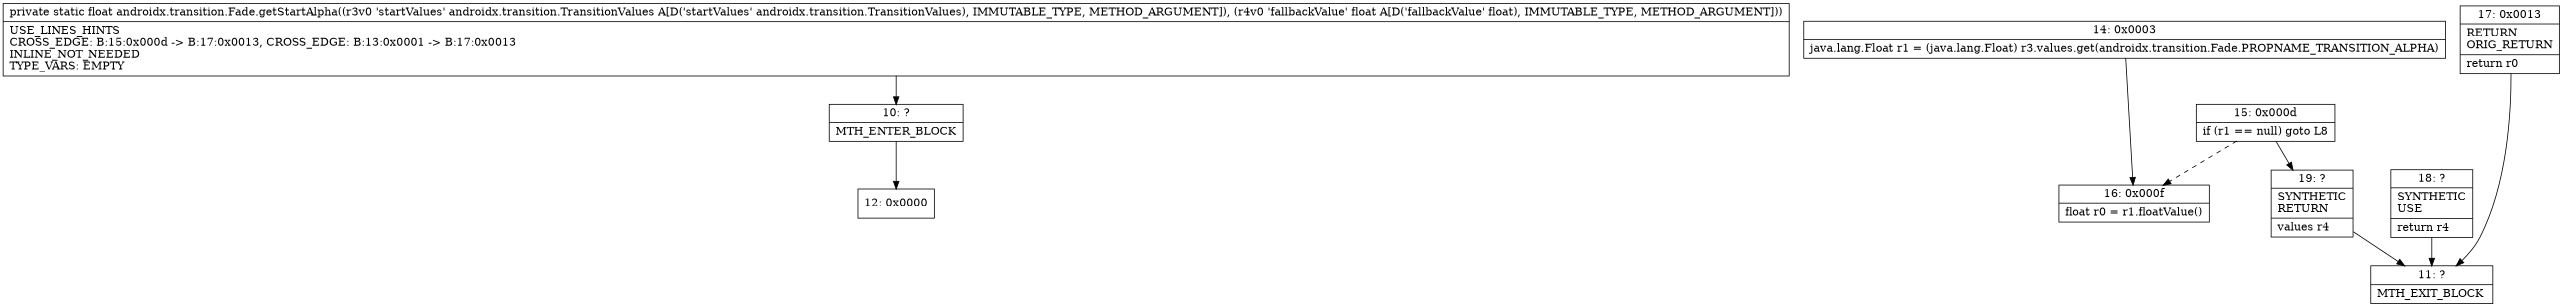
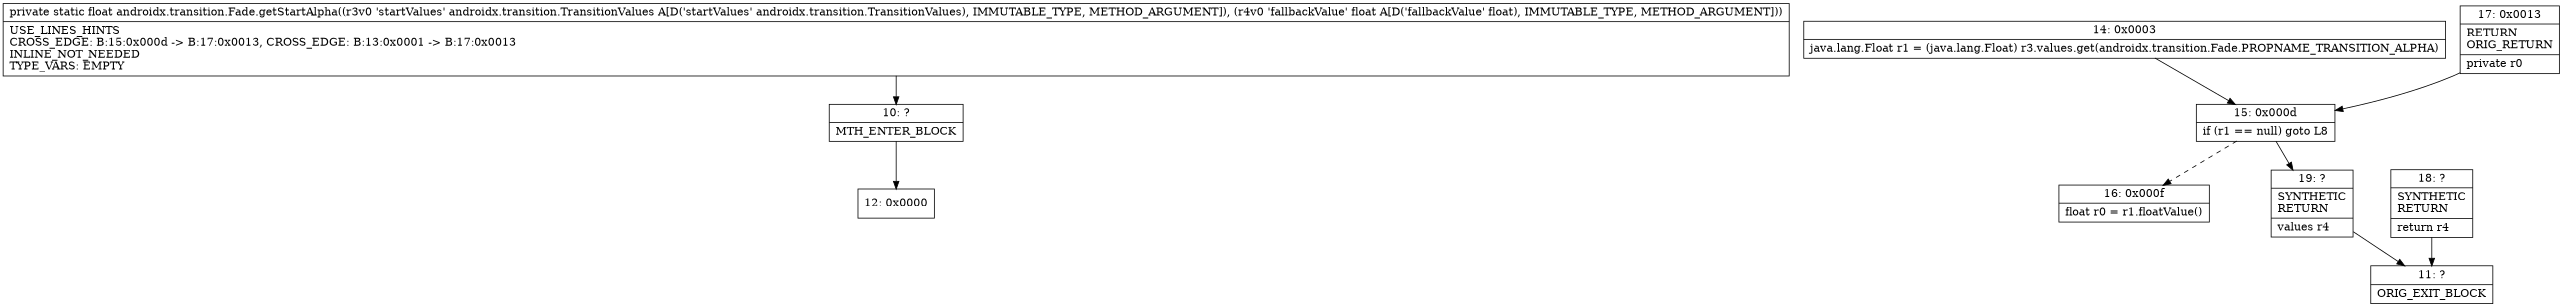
node "17: 0x0013": text "return r0" -> "private r0"
edge "14: 0x0003" -> "16: 0x000f": now "14: 0x0003" -> "15: 0x000d"
edge "17: 0x0013" -> "11: ?": now "17: 0x0013" -> "15: 0x000d"
node "18: ?": text "USE" -> "RETURN"
node "11: ?": text "MTH_EXIT_BLOCK" -> "ORIG_EXIT_BLOCK"
